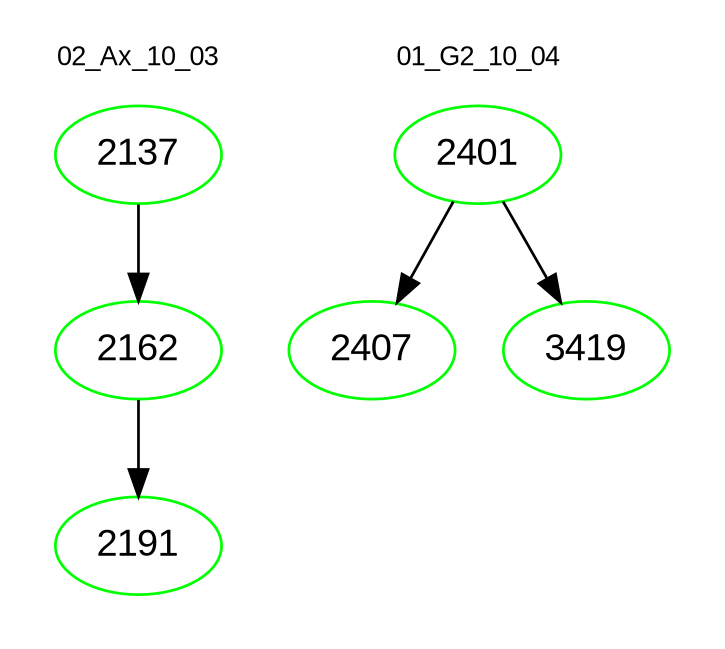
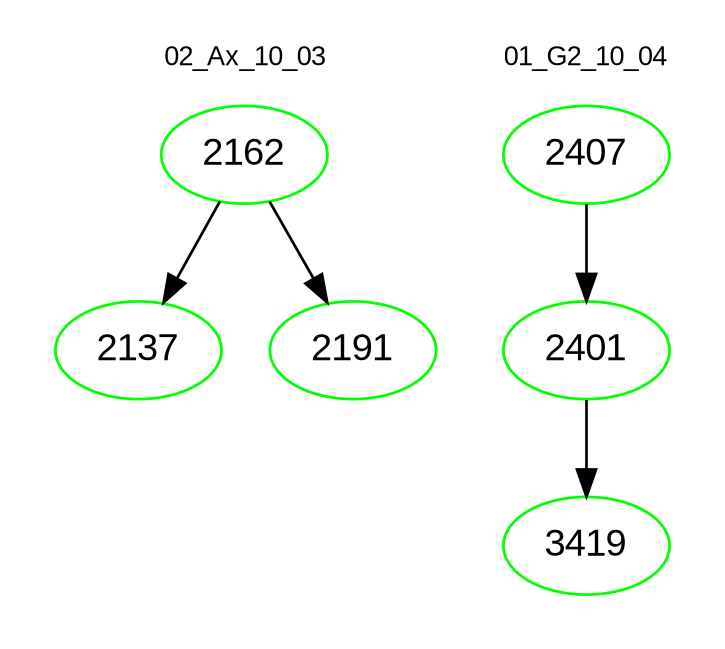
edge "2137" -> "2162": reversed
edge "2401" -> "2407": reversed
